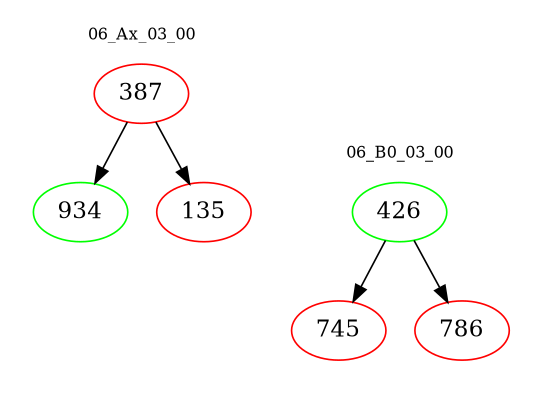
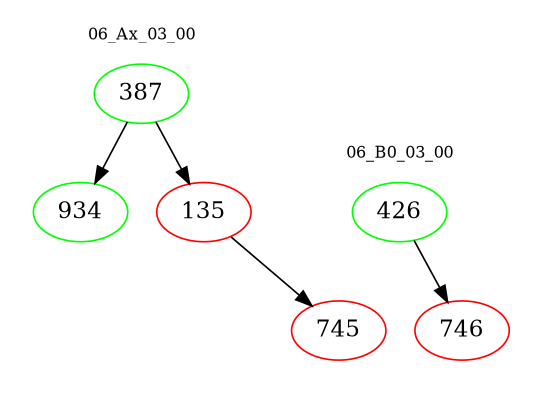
node "387": color red -> green
edge "426" -> "745": now "135" -> "745"
node "786": label "786" -> "746"
